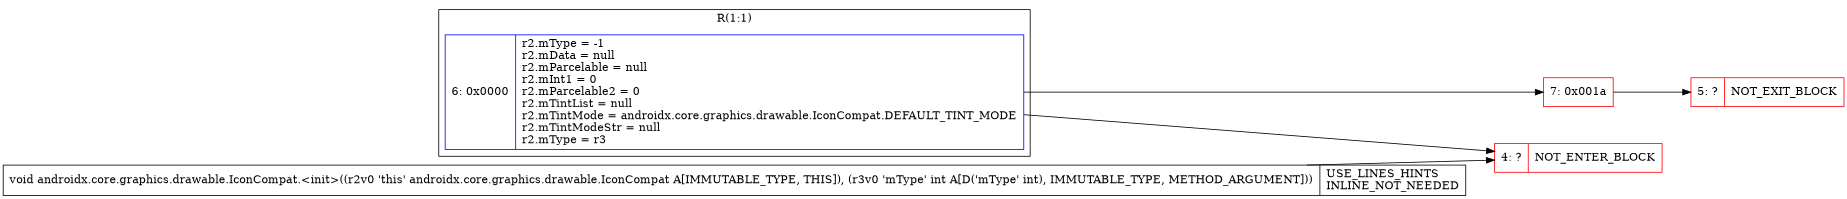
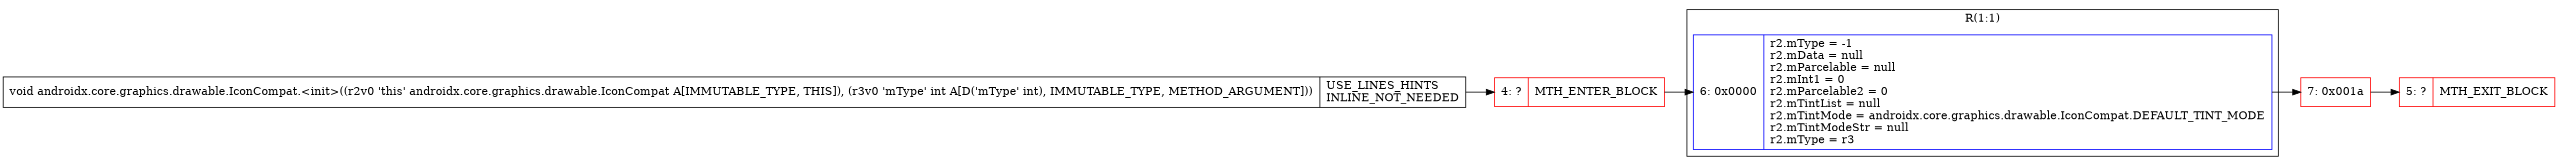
node "5: ?": text "NOT_EXIT_BLOCK" -> "MTH_EXIT_BLOCK"
edge "6: 0x0000" -> "4: ?": reversed
node "4: ?": text "NOT_ENTER_BLOCK" -> "MTH_ENTER_BLOCK"
